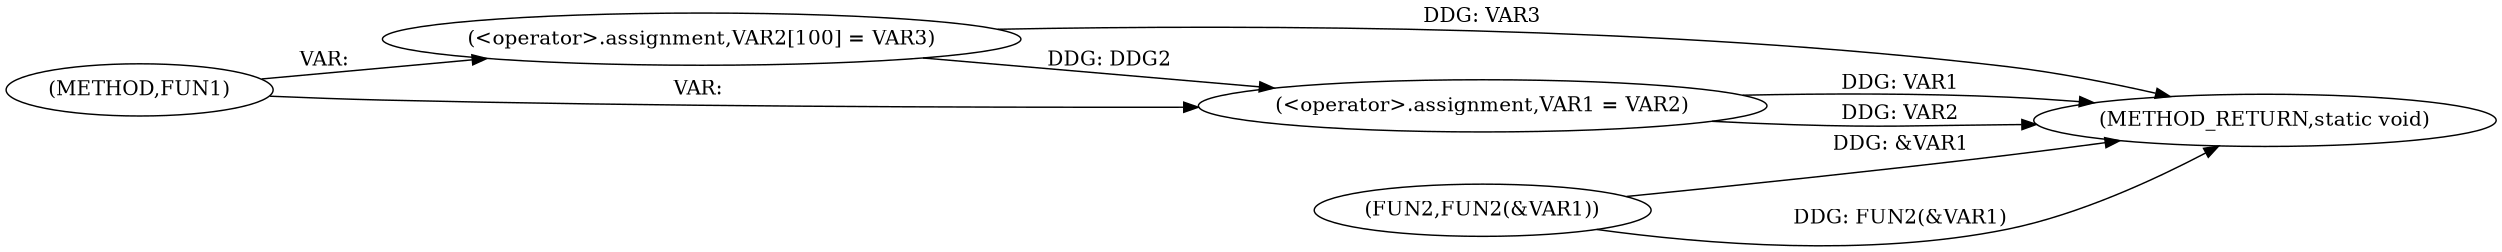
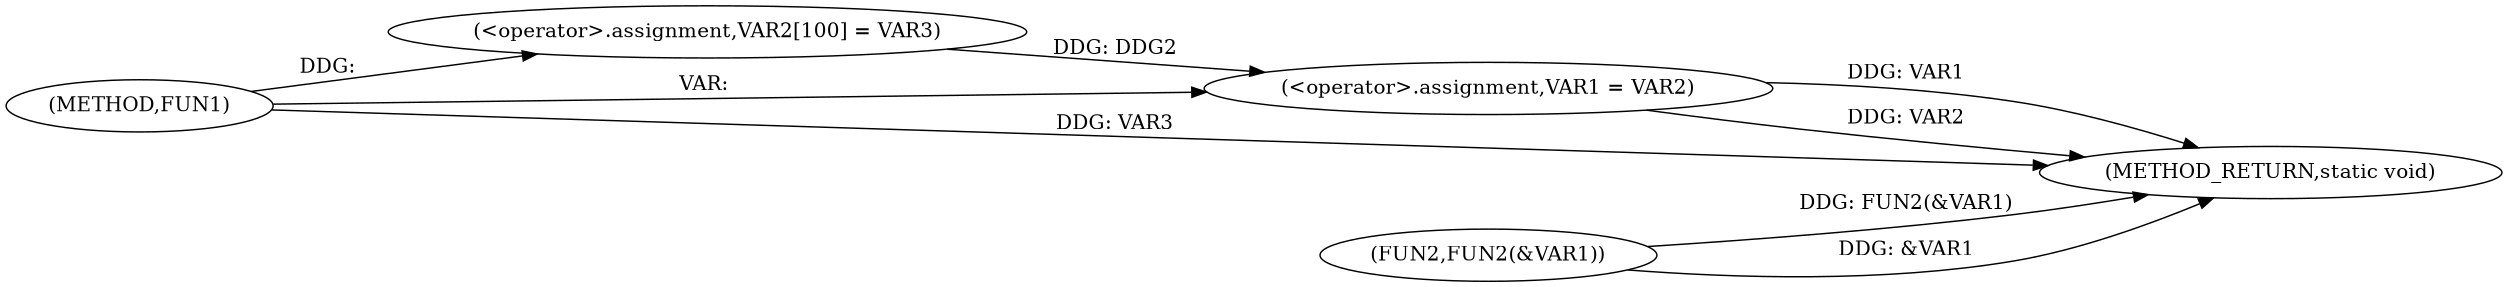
edge "(<operator>.assignment,VAR2[100] = VAR3)" -> "(METHOD_RETURN,static void)": now "(METHOD,FUN1)" -> "(METHOD_RETURN,static void)"
edge "(METHOD,FUN1)" -> "(<operator>.assignment,VAR2[100] = VAR3)": label "VAR: " -> "DDG: "
